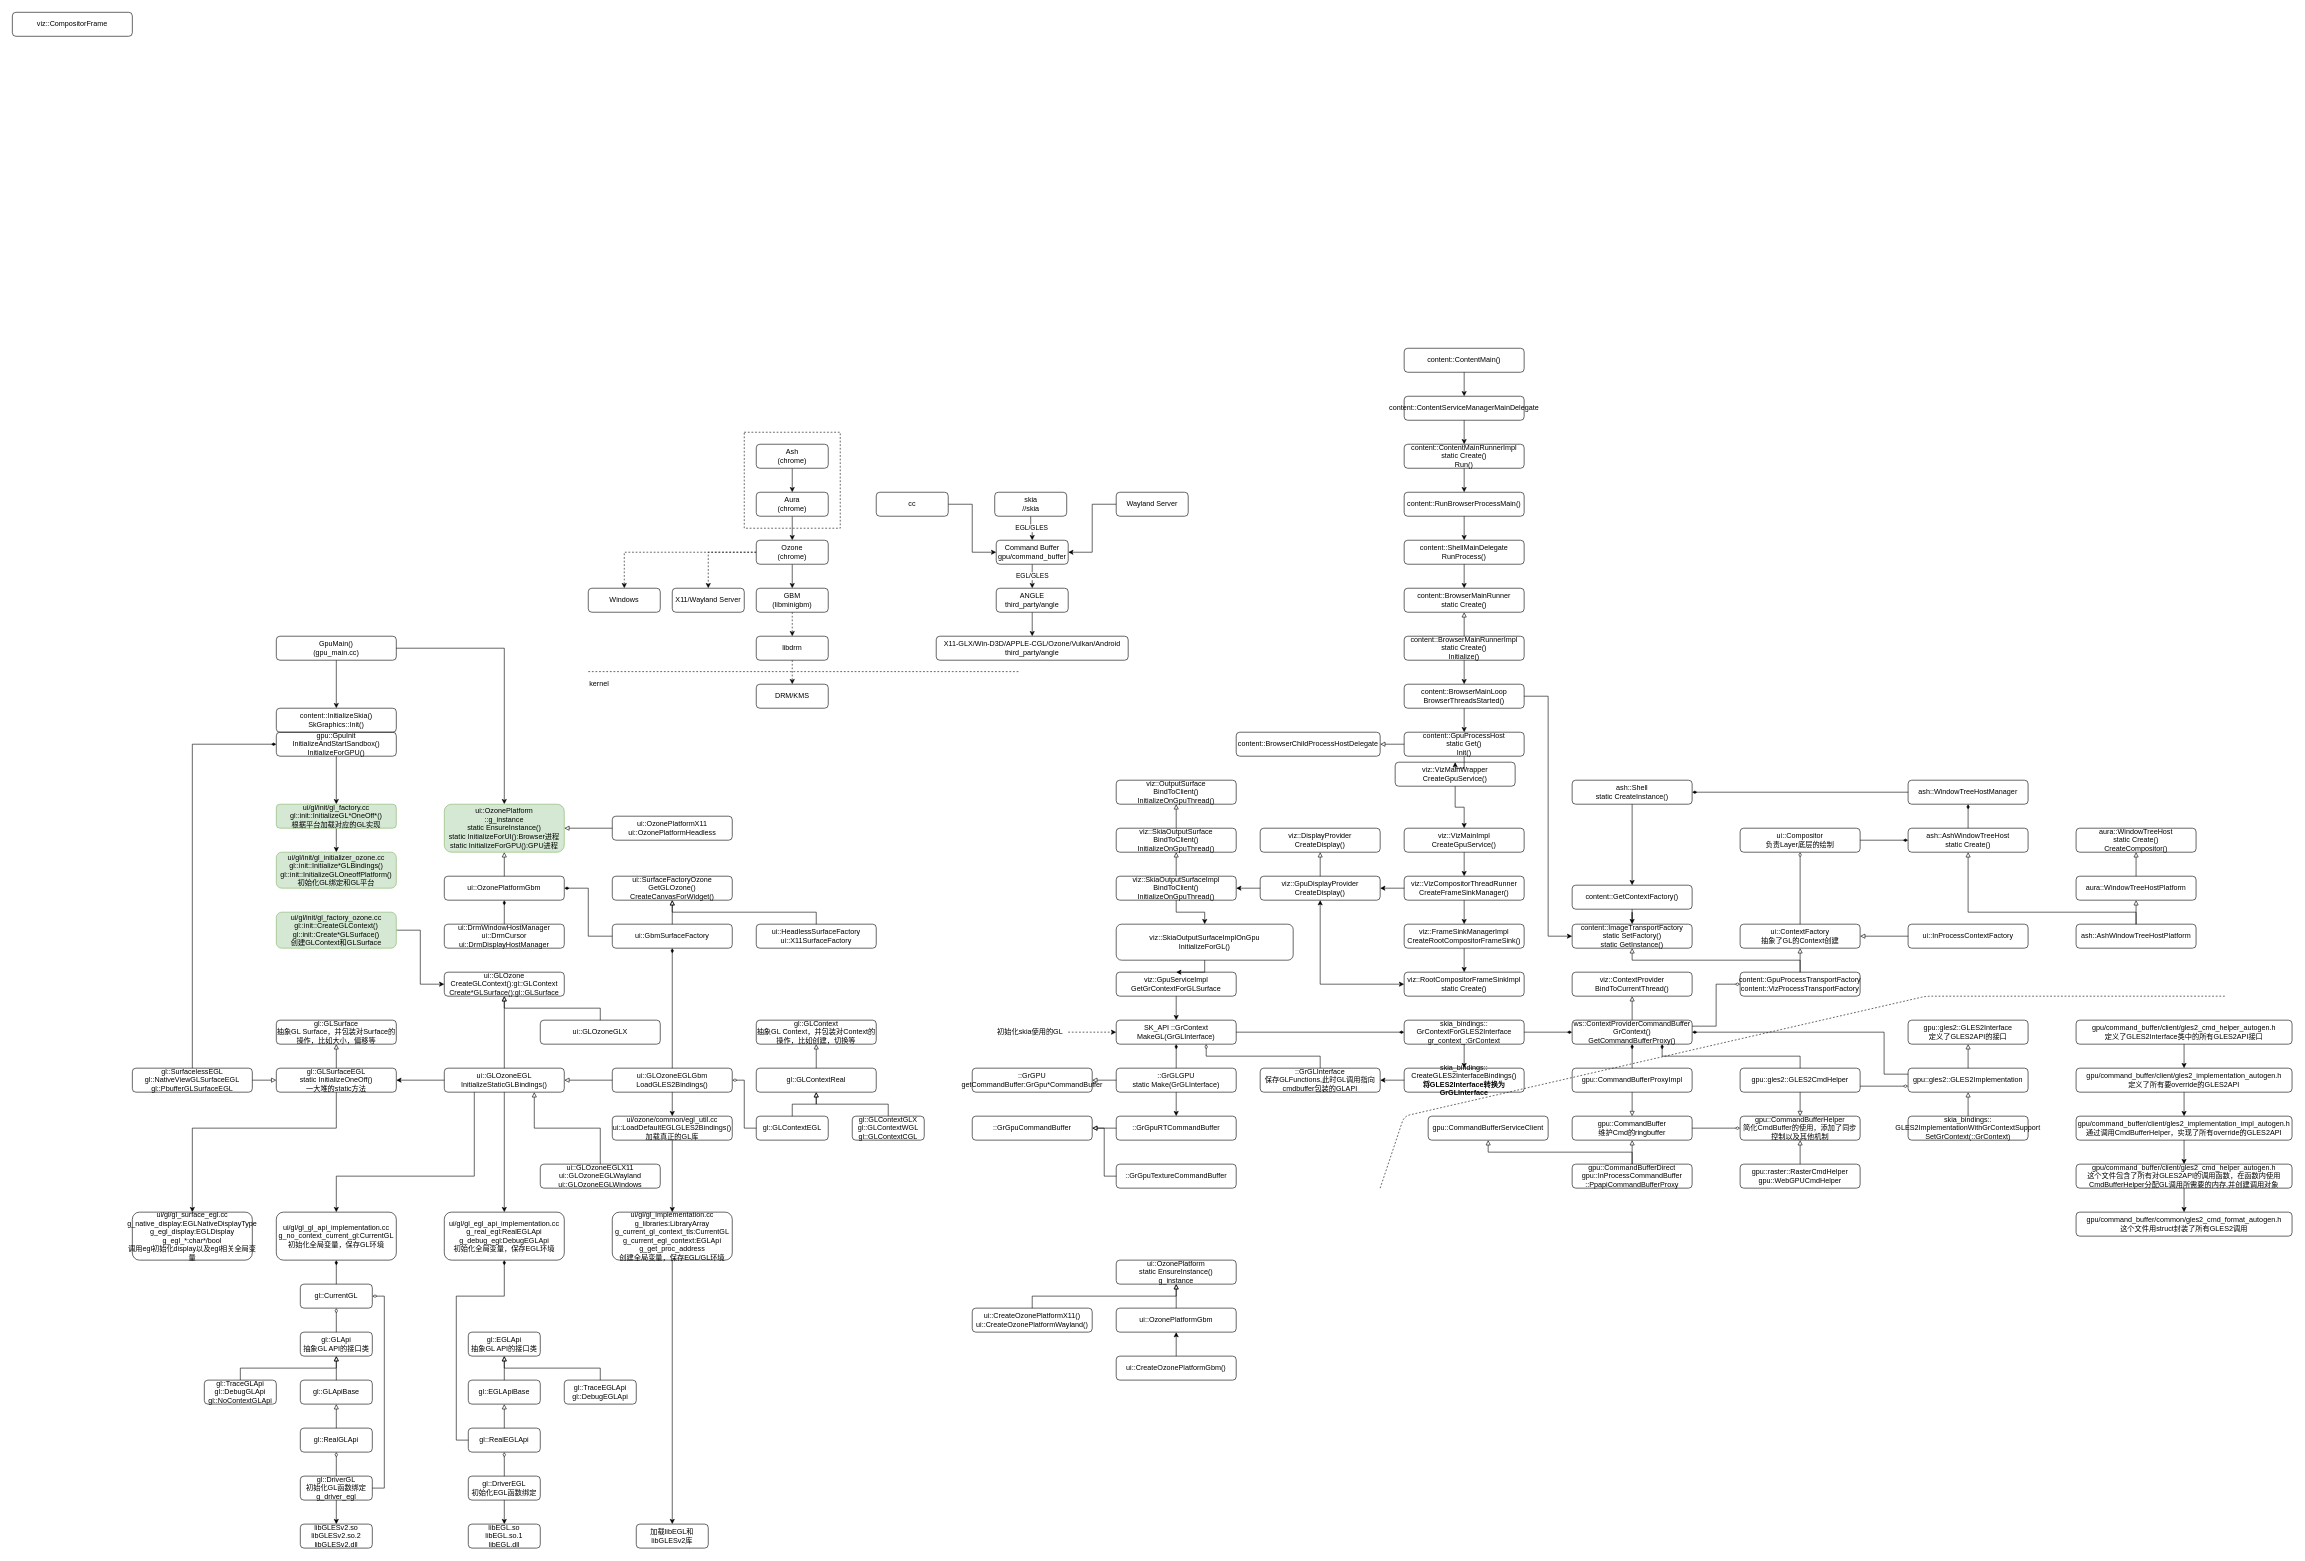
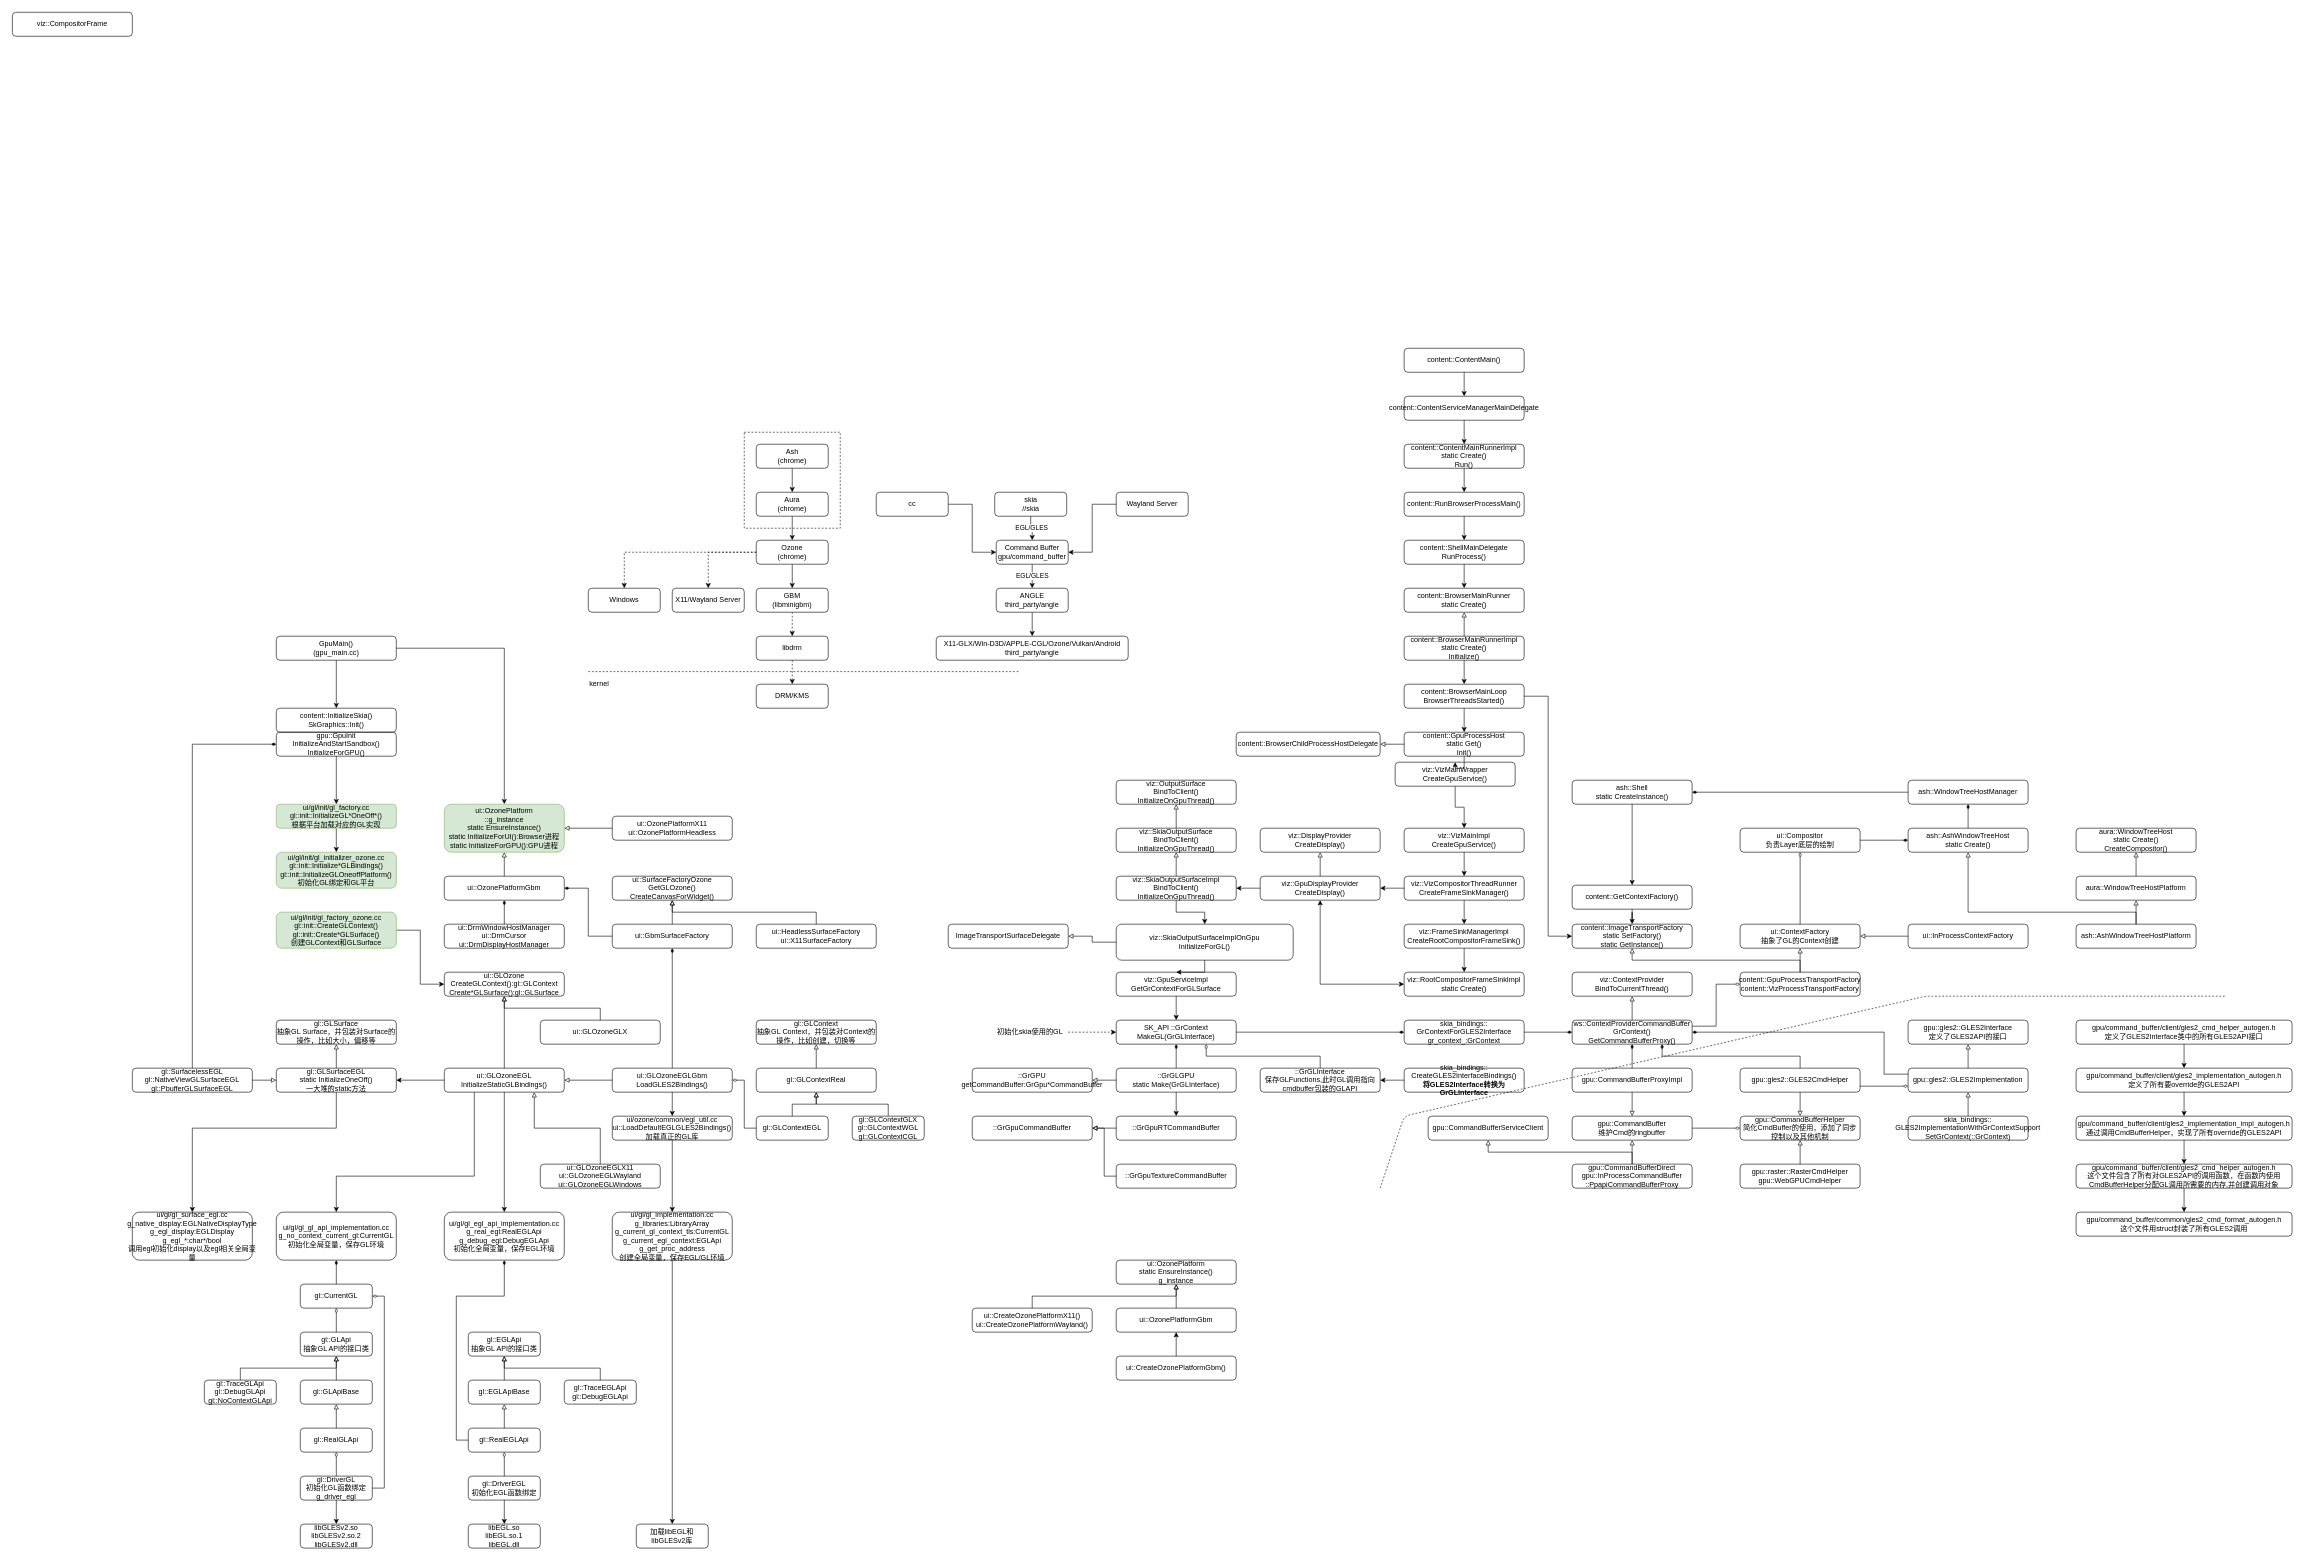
node "ImageTransportSurfaceDelegate": added
edge "viz::SkiaOutputSurfaceImplOnGpu InitializeForGL()" -> "ImageTransportSurfaceDelegate": added
edge "skia_bindings:: GrContextForGLES2Interface gr_context_:GrContext" -> "skia_bindings:: CreateGLES2InterfaceBindings() 将GLES2Interface转换为GrGLInterface": removed
